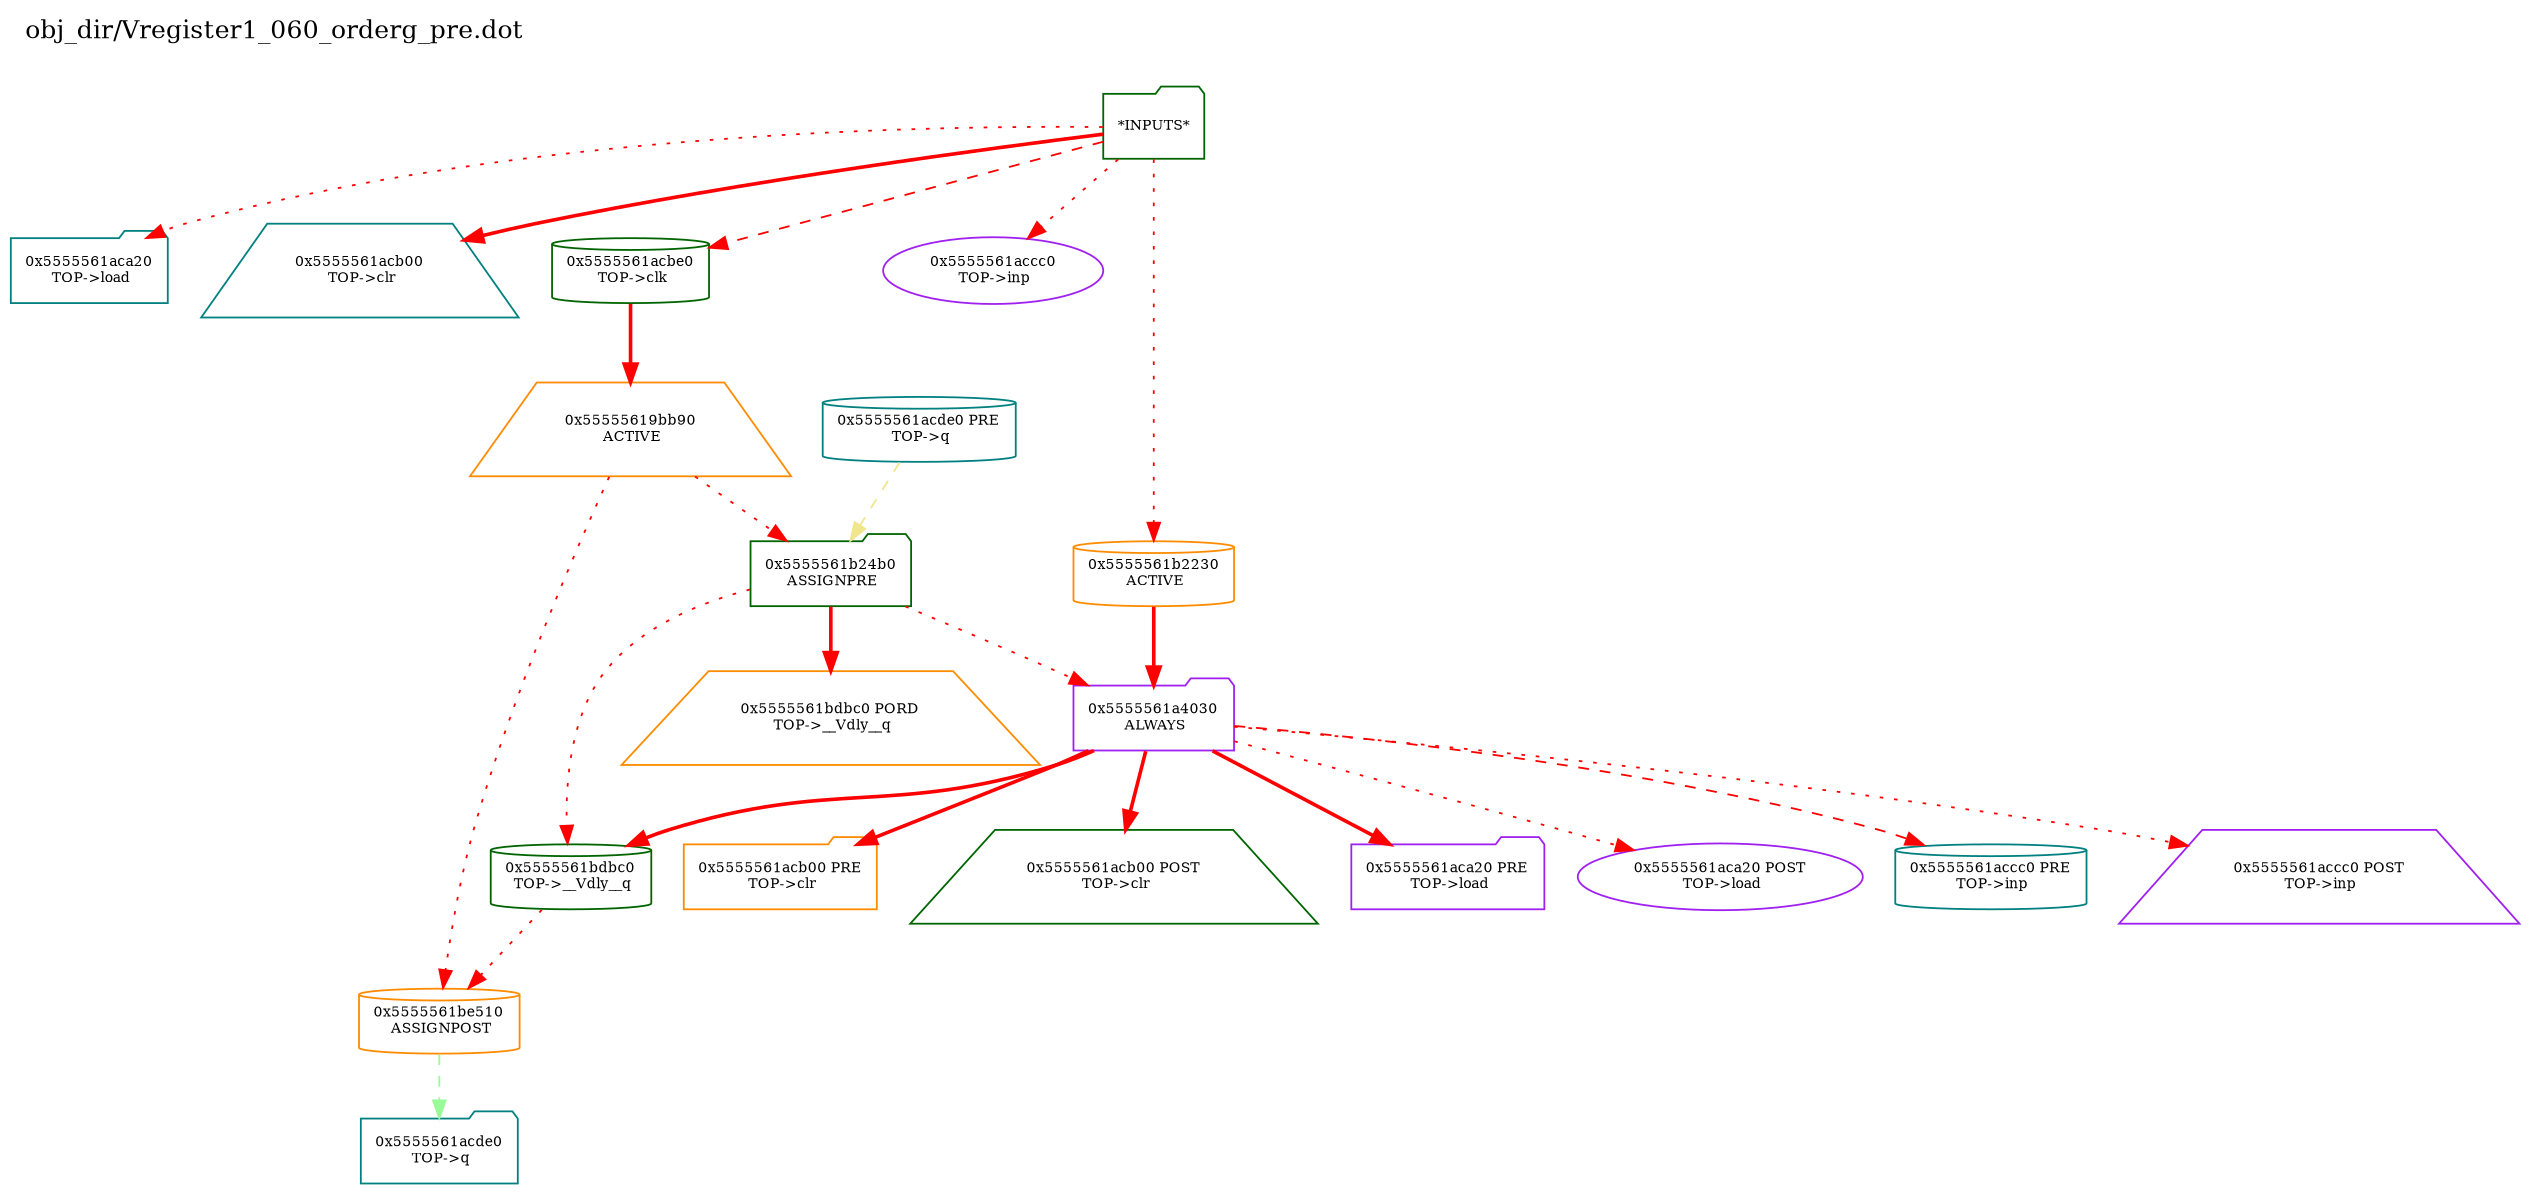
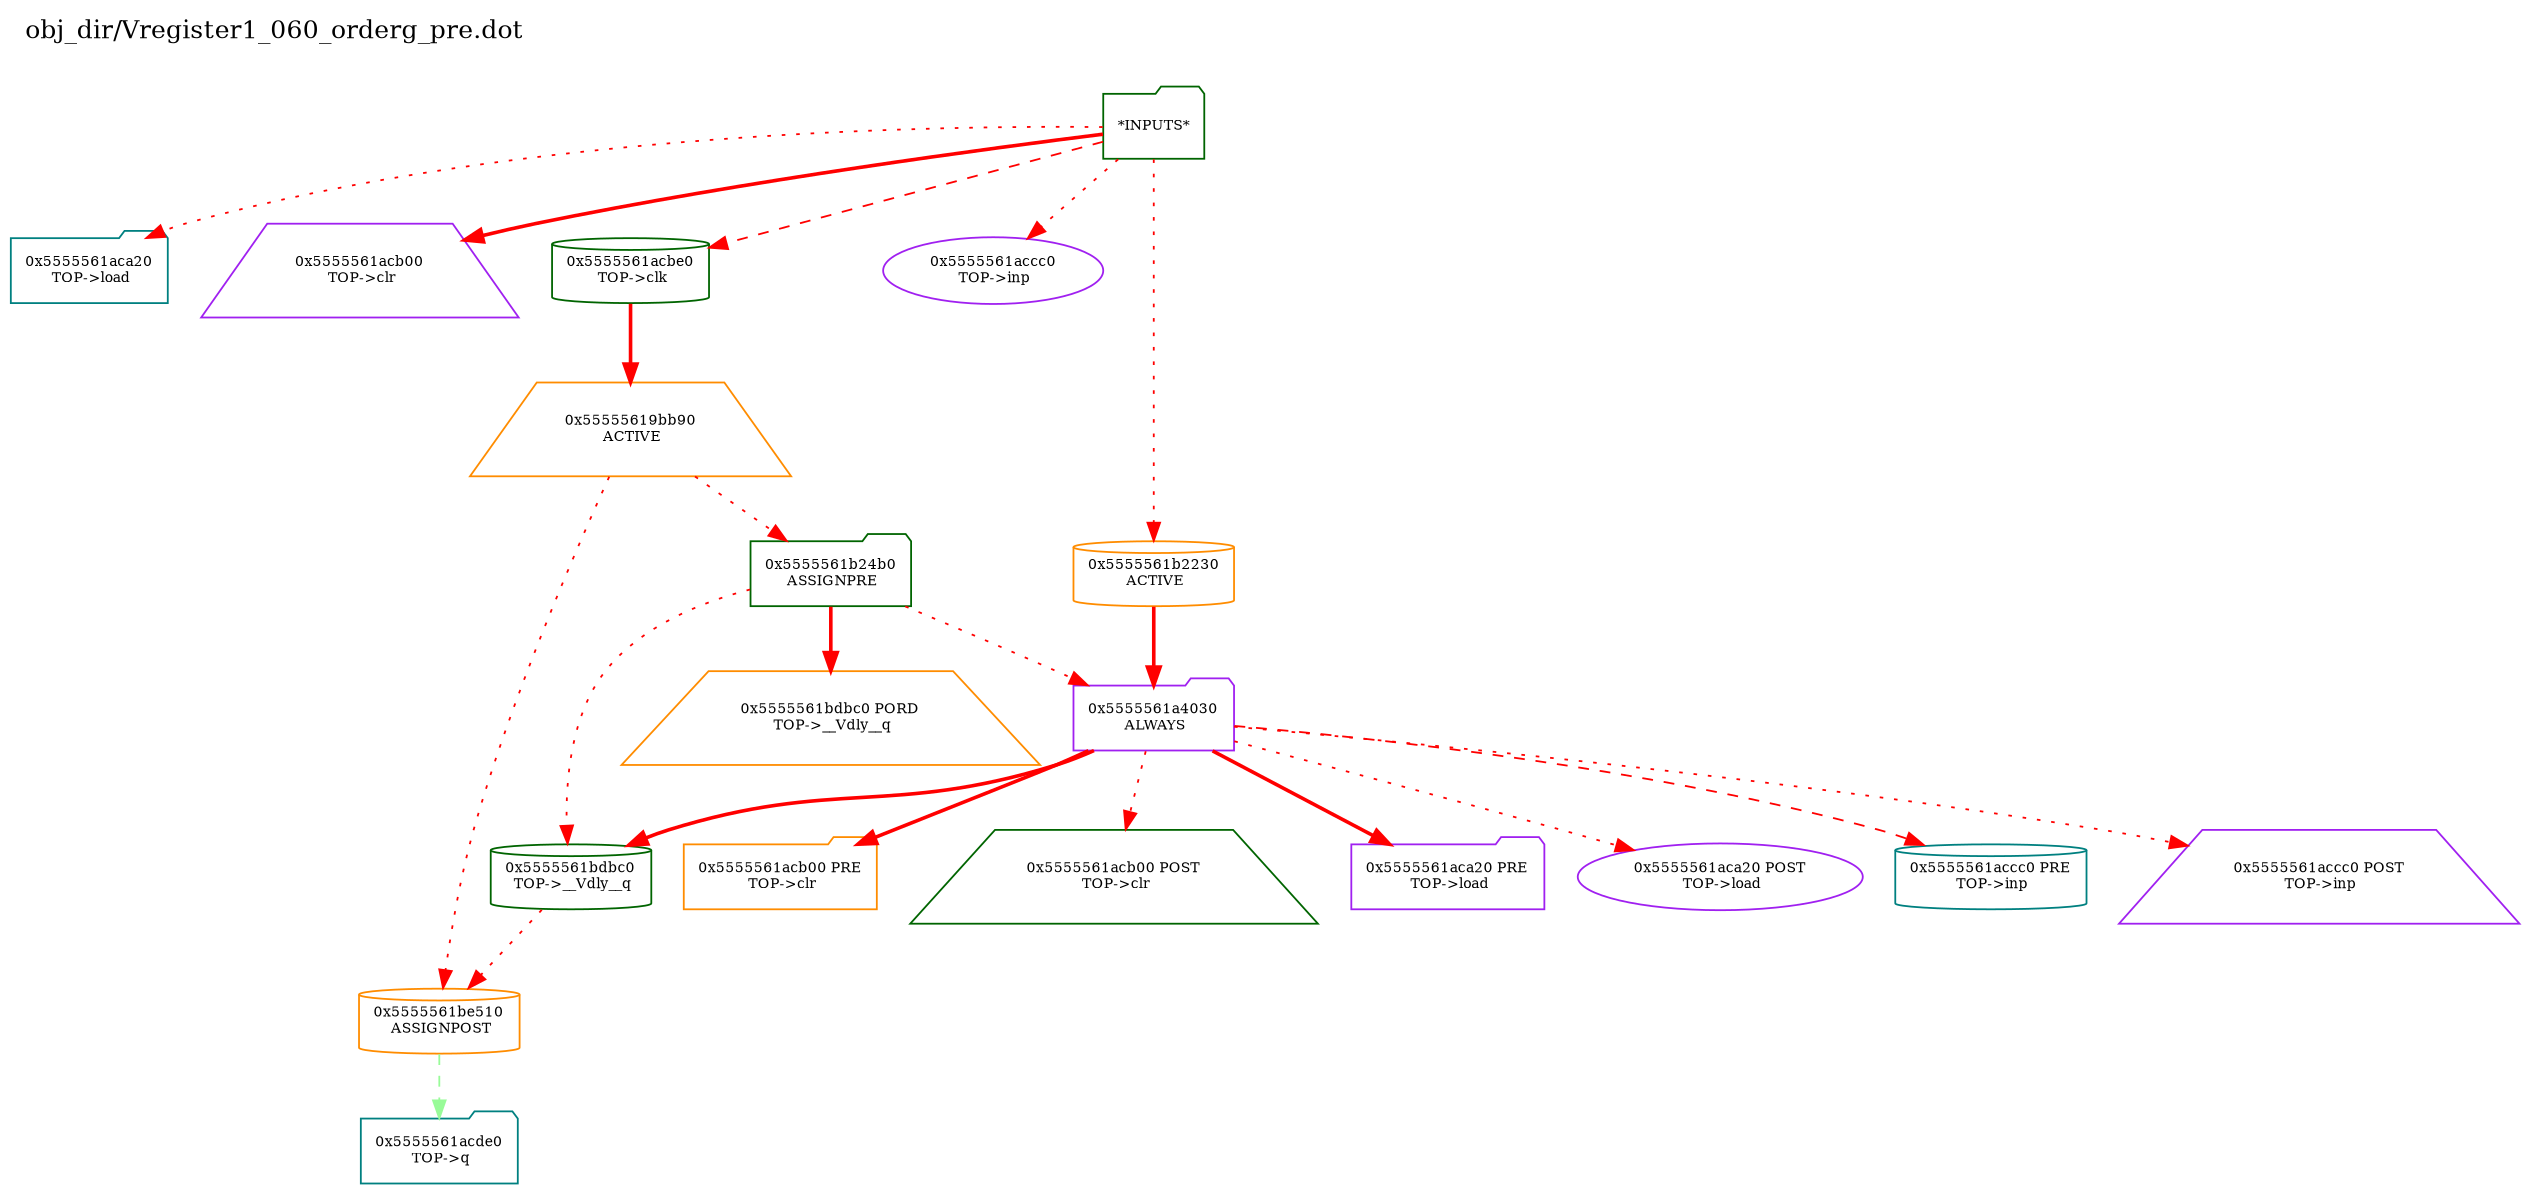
node "0x5555561acb00 TOP->clr": color teal -> purple
node "0x5555561acde0 PRE TOP->q": removed
edge "0x5555561a4030 ALWAYS" -> "0x5555561acb00 POST TOP->clr": style bold -> dotted
